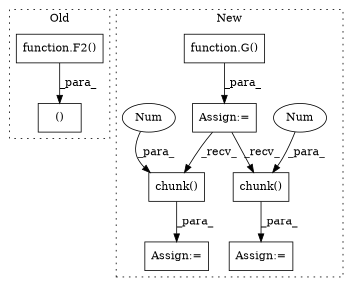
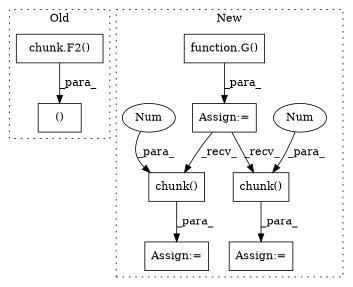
node "function.F2()": label "function.F2()" -> "chunk.F2()"
